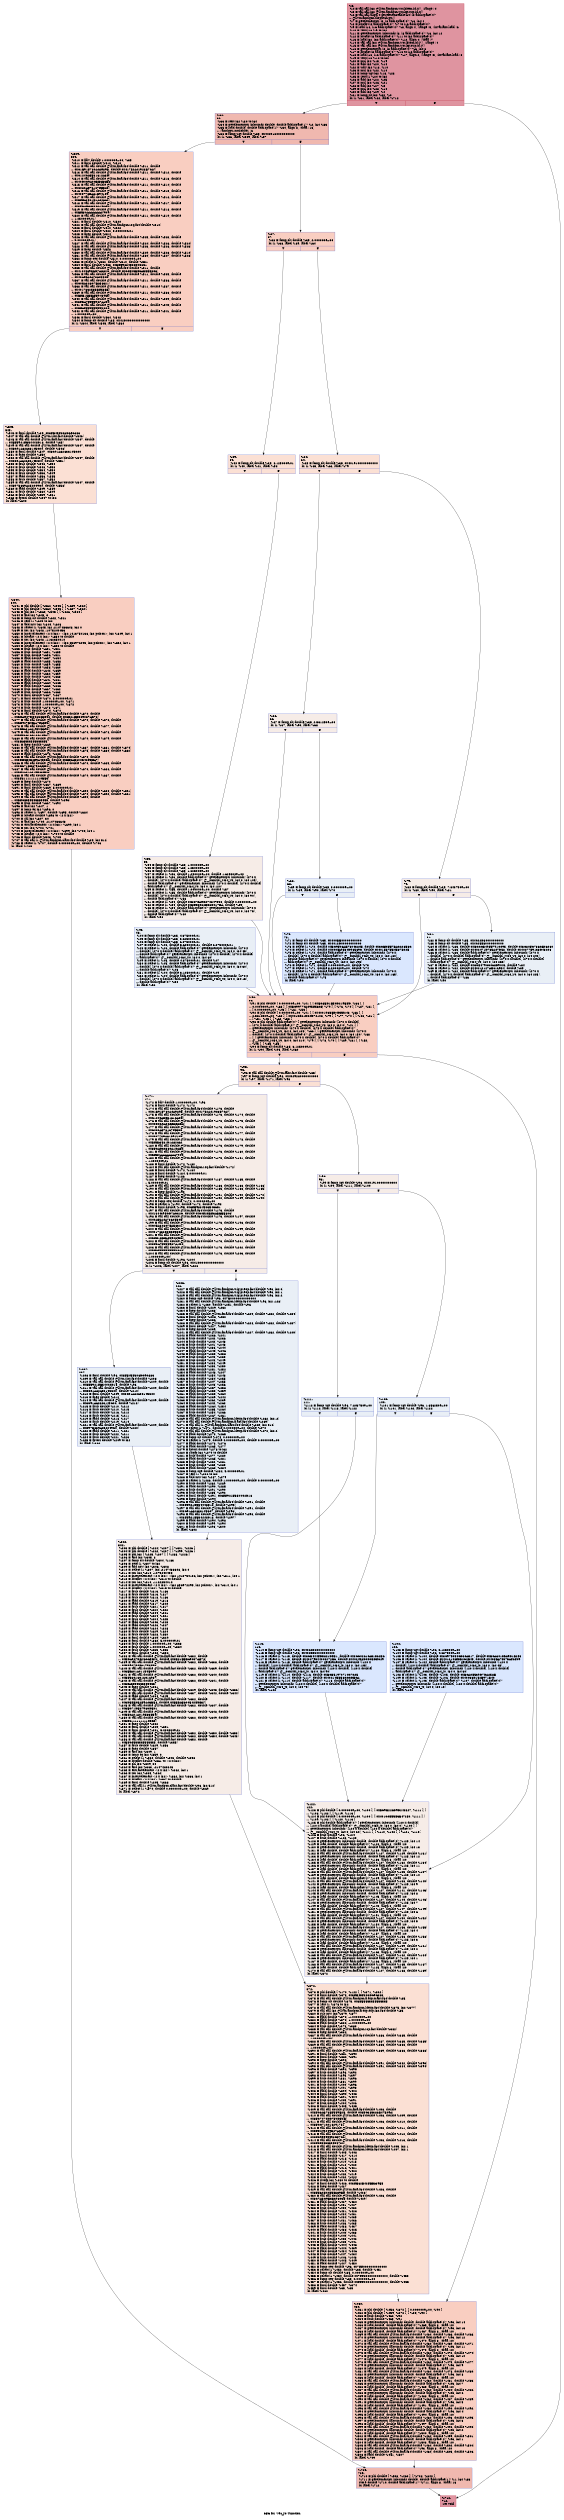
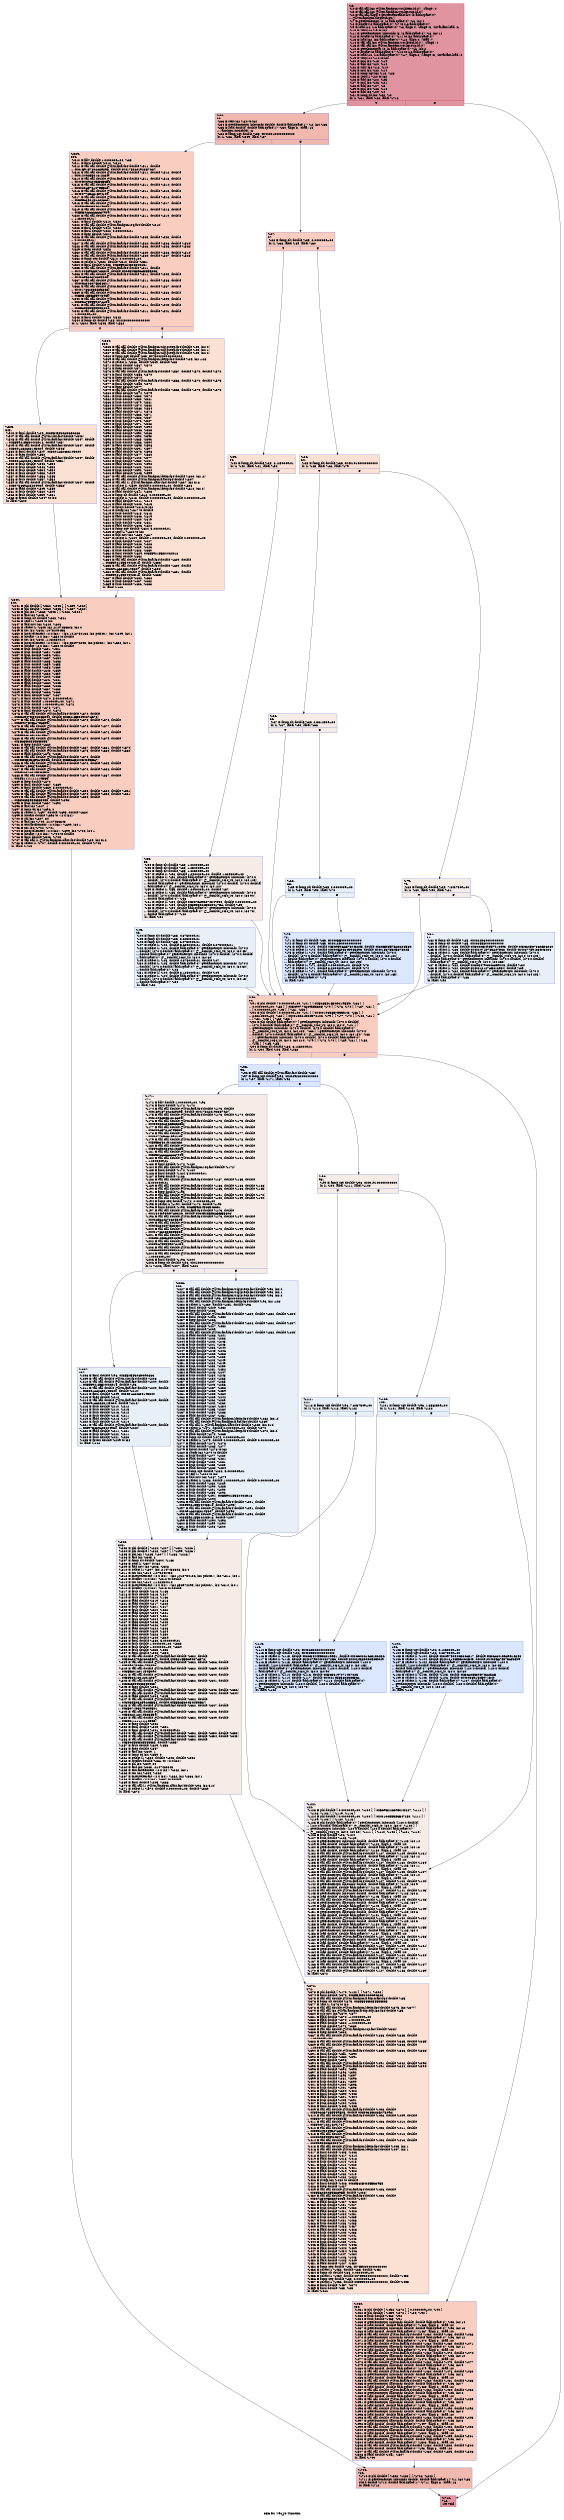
node "%564:": added
node "%95:": fillcolor #f7b99e70 -> #abc8fd70
